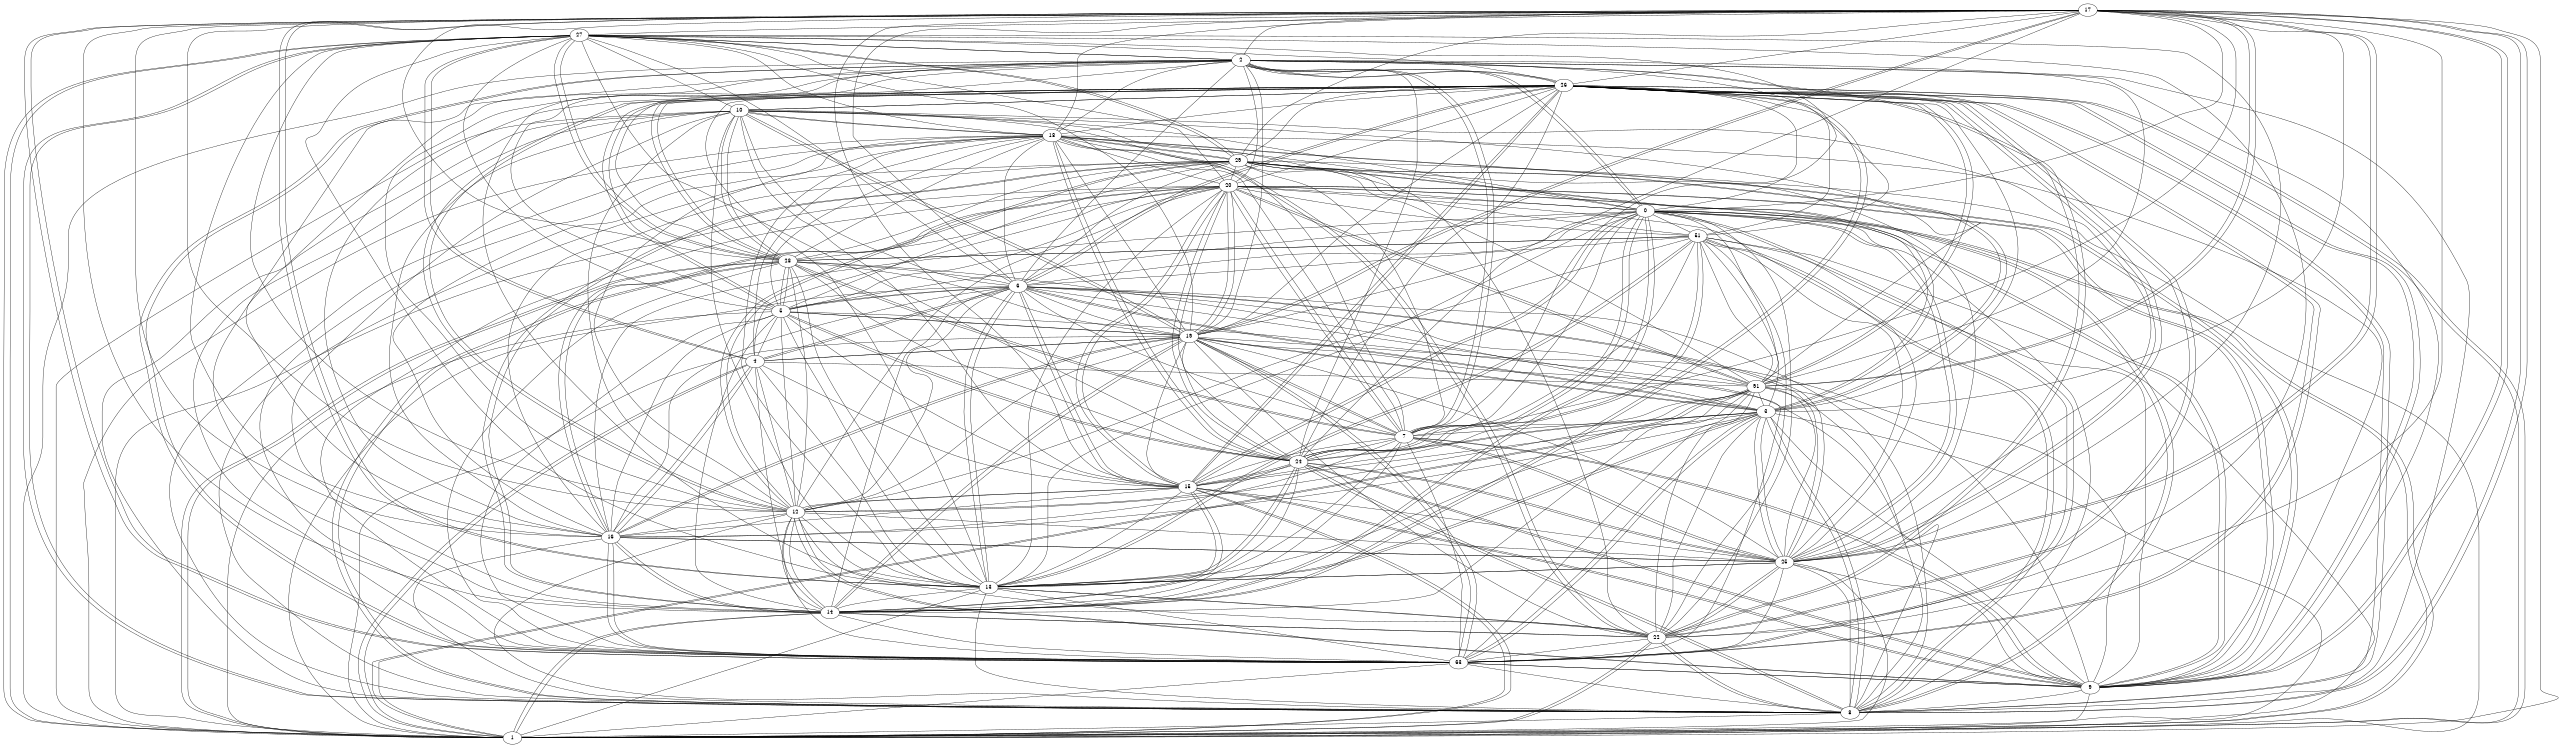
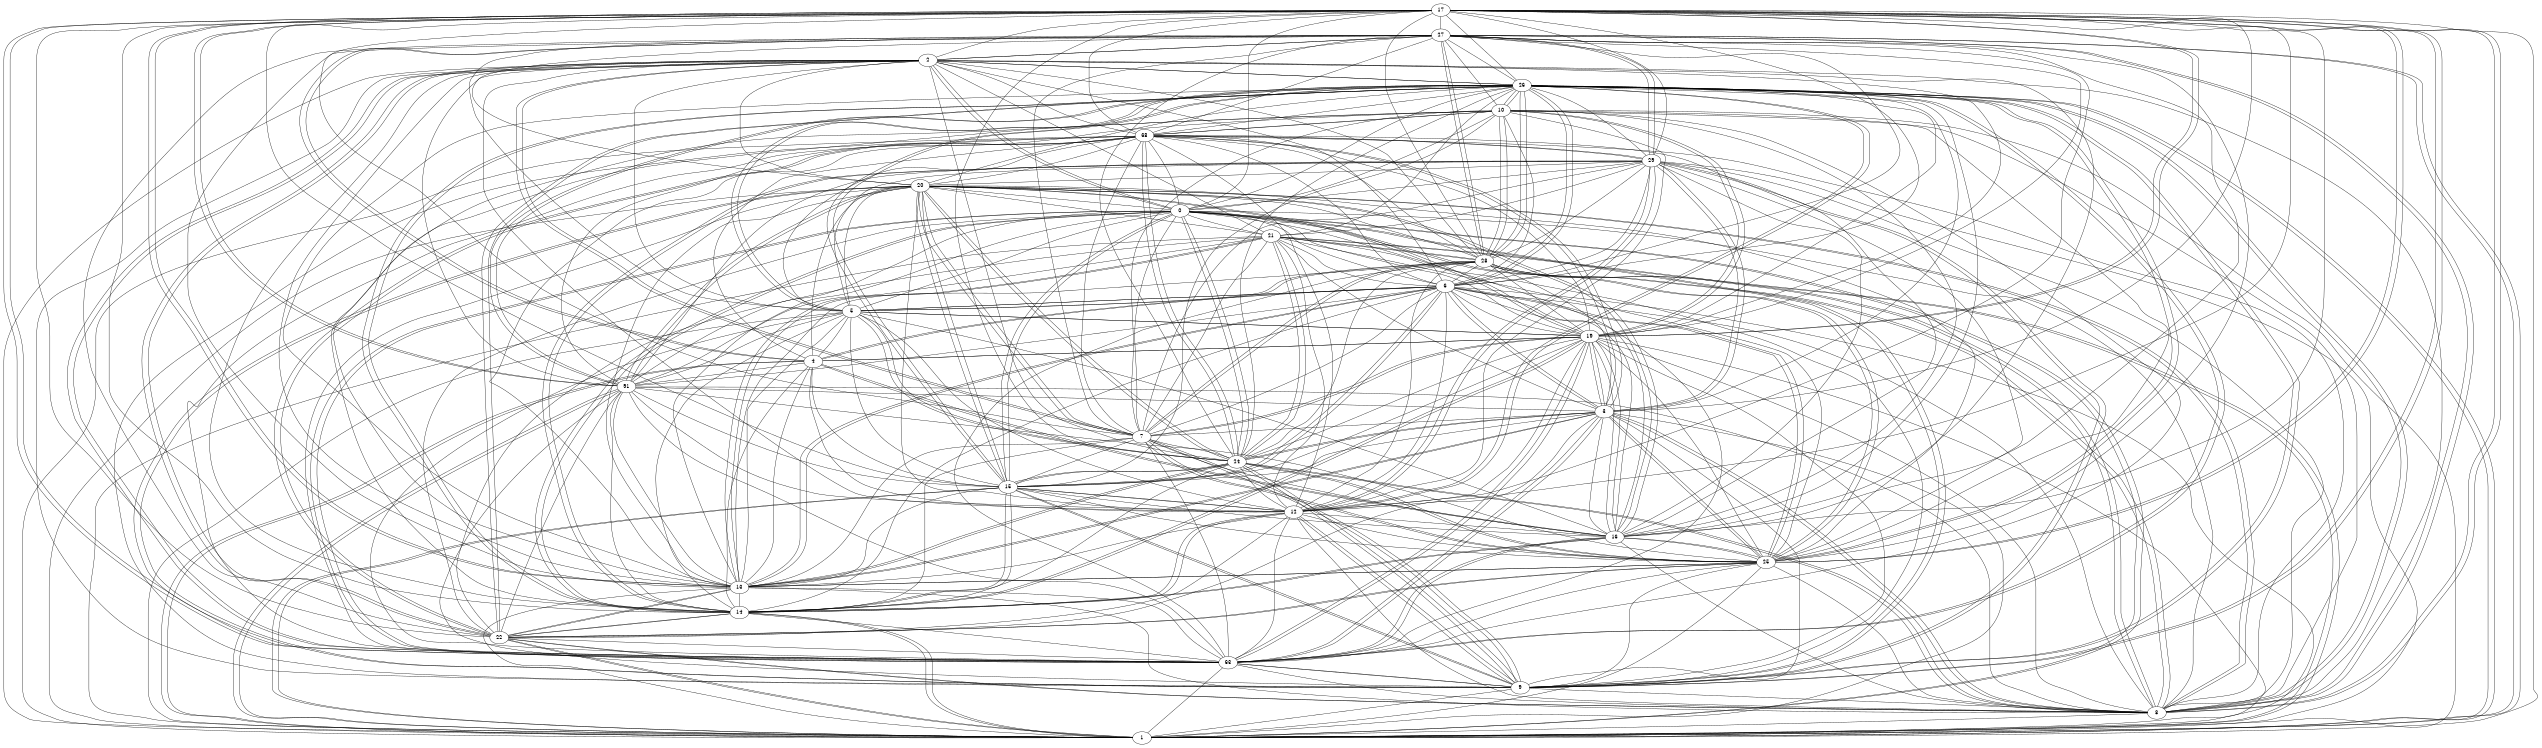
node "18": label "18" -> "68"
node "51": label "51" -> "21"
edge "10" -- "22": removed
edge "19" -- "22": removed
